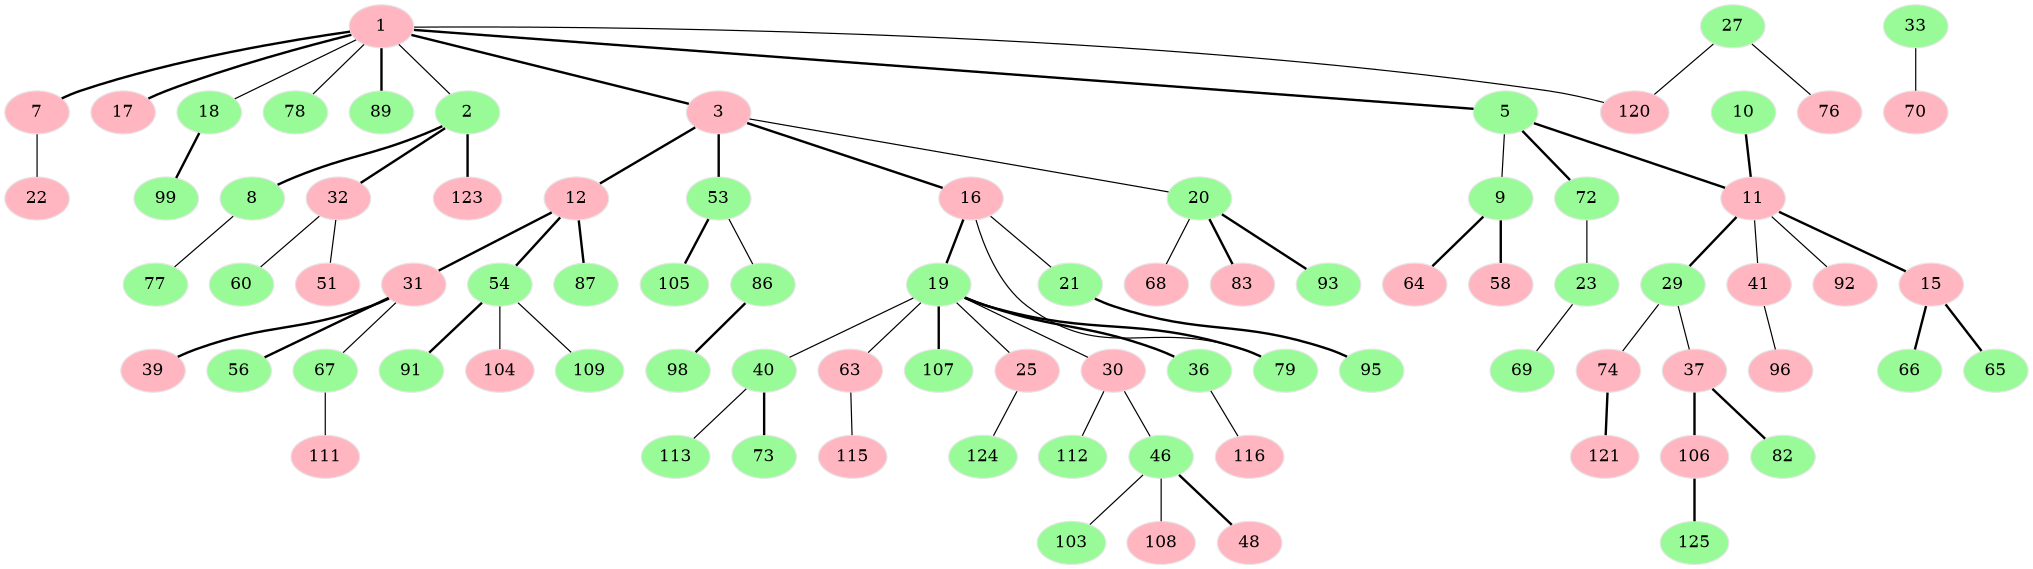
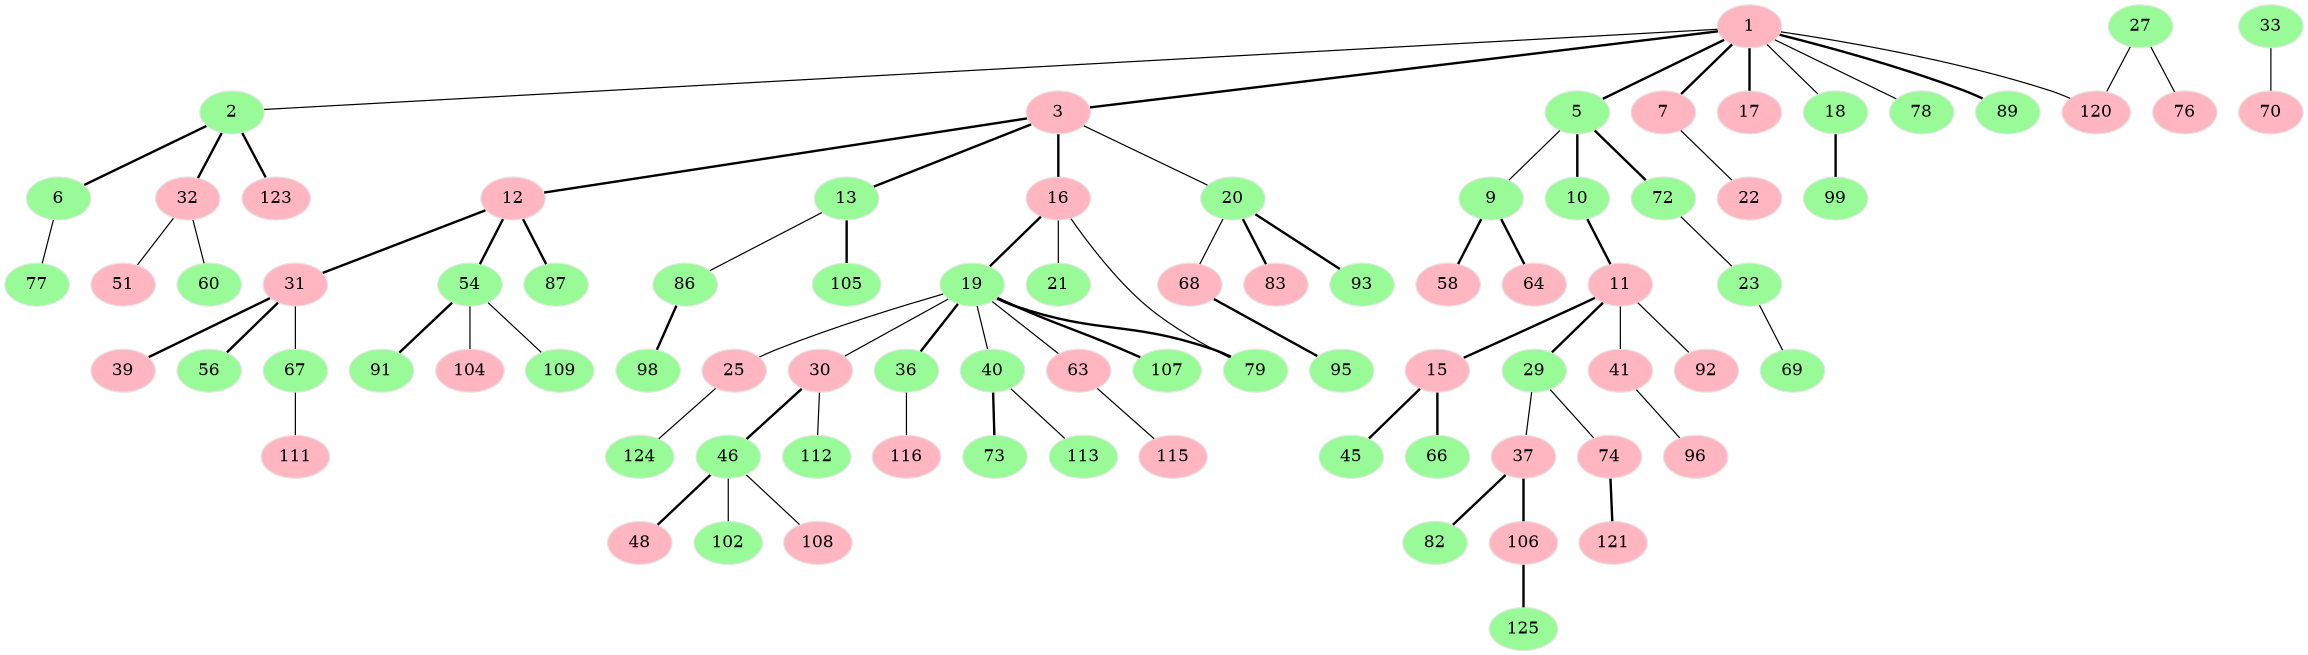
edge "5" -- "11": now "5" -- "10"
node "8": label "8" -> "6"
node "53": label "53" -> "13"
edge "21" -- "95": now "68" -- "95"
node "65": label "65" -> "45"
edge "30" -- "46": style solid -> bold
node "103": label "103" -> "102"
